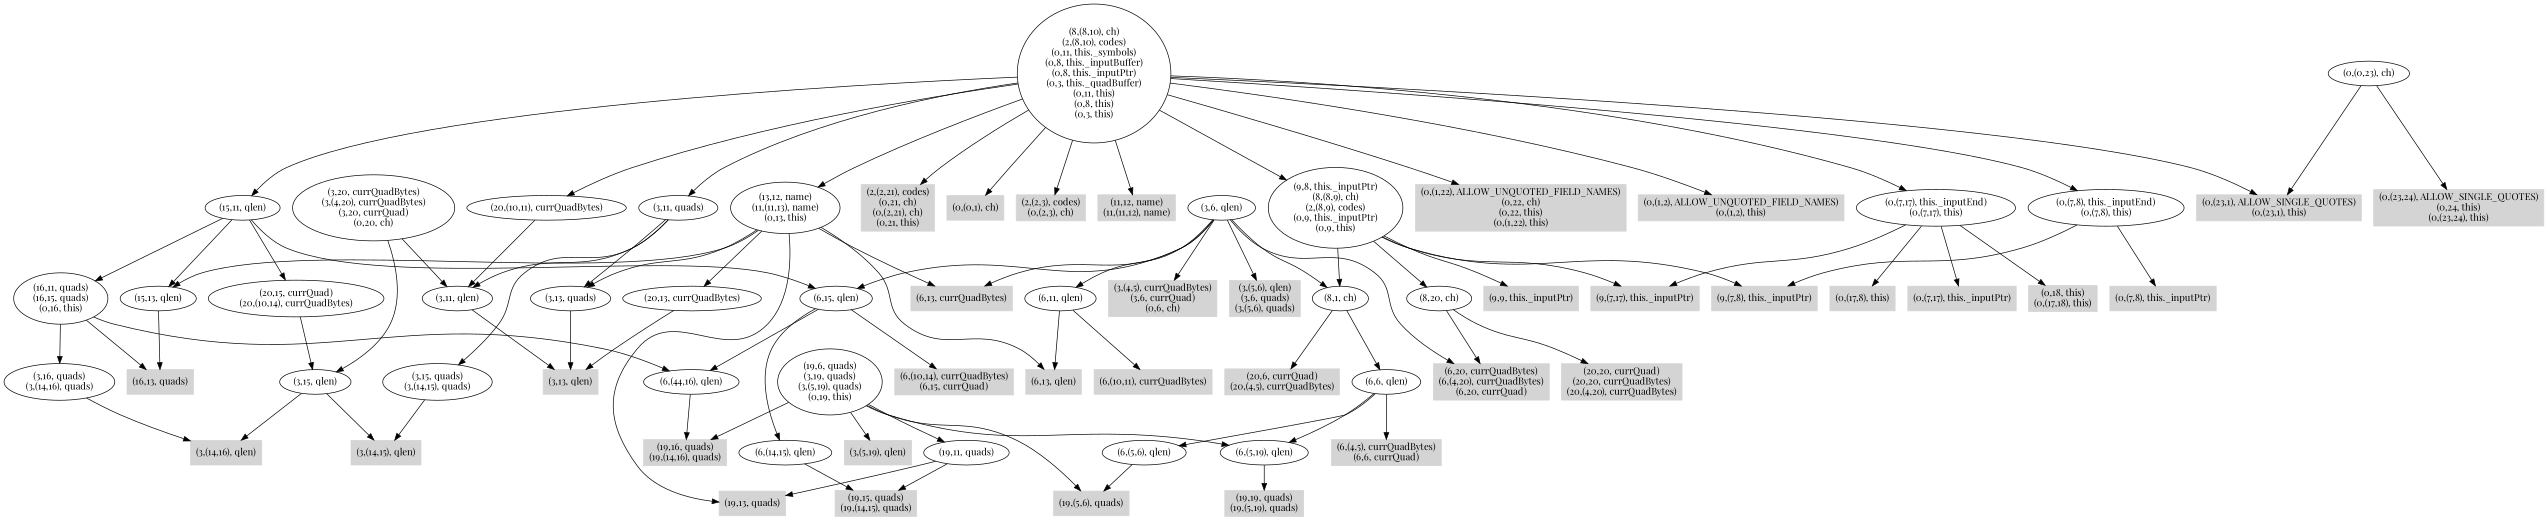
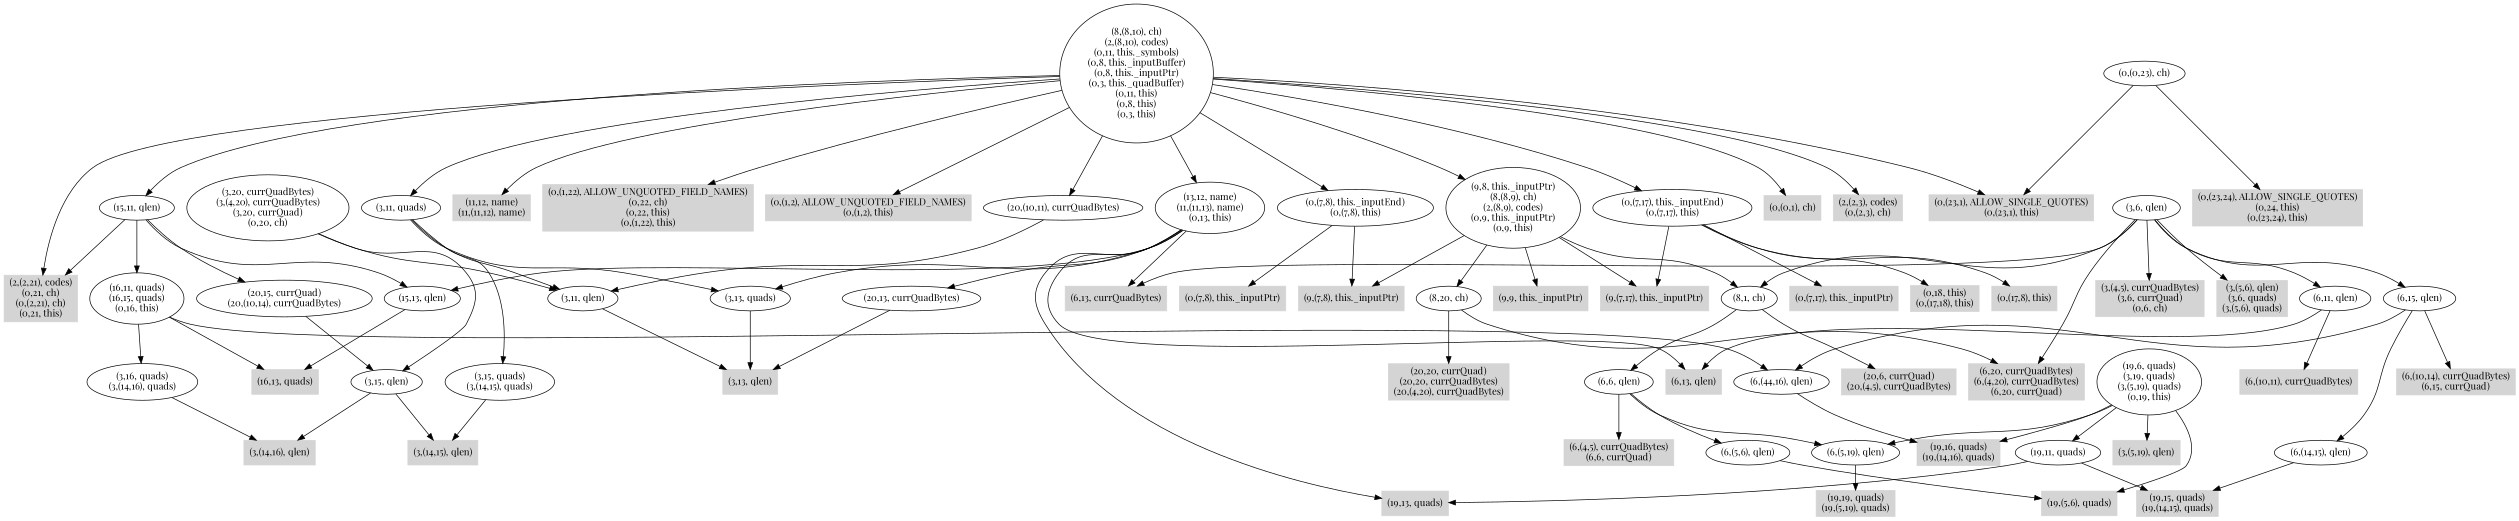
edge "(15,11, qlen)" -> "(6,15, qlen)": now "(15,11, qlen)" -> "(2,(2,21), codes) (0,21, ch) (0,(2,21), ch) (0,21, this)"
